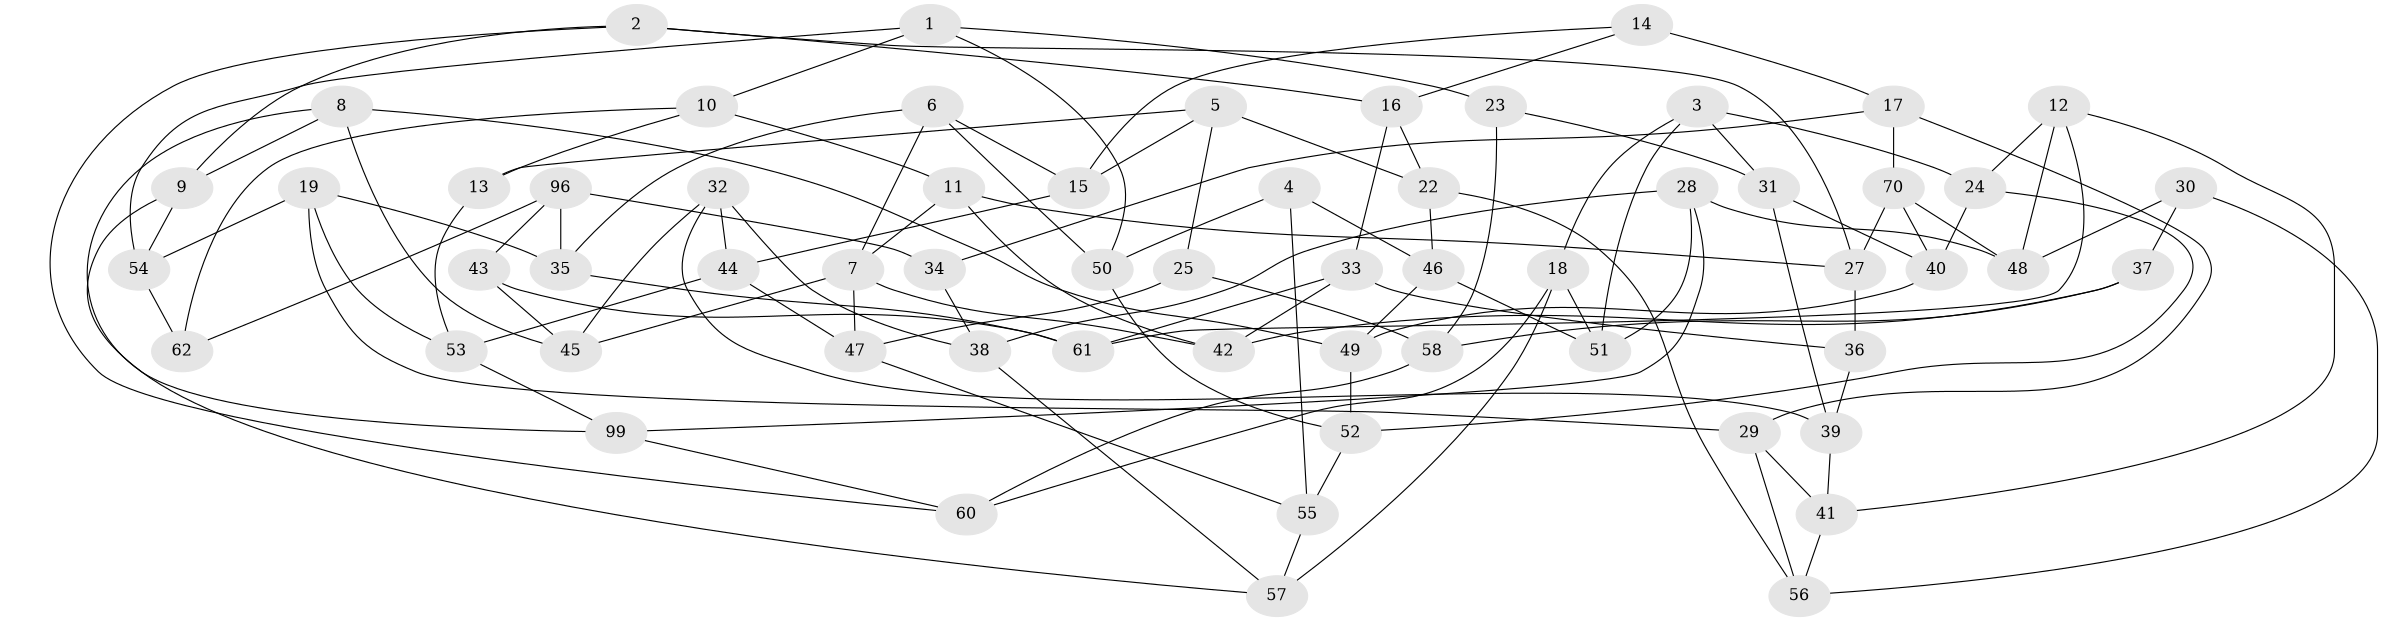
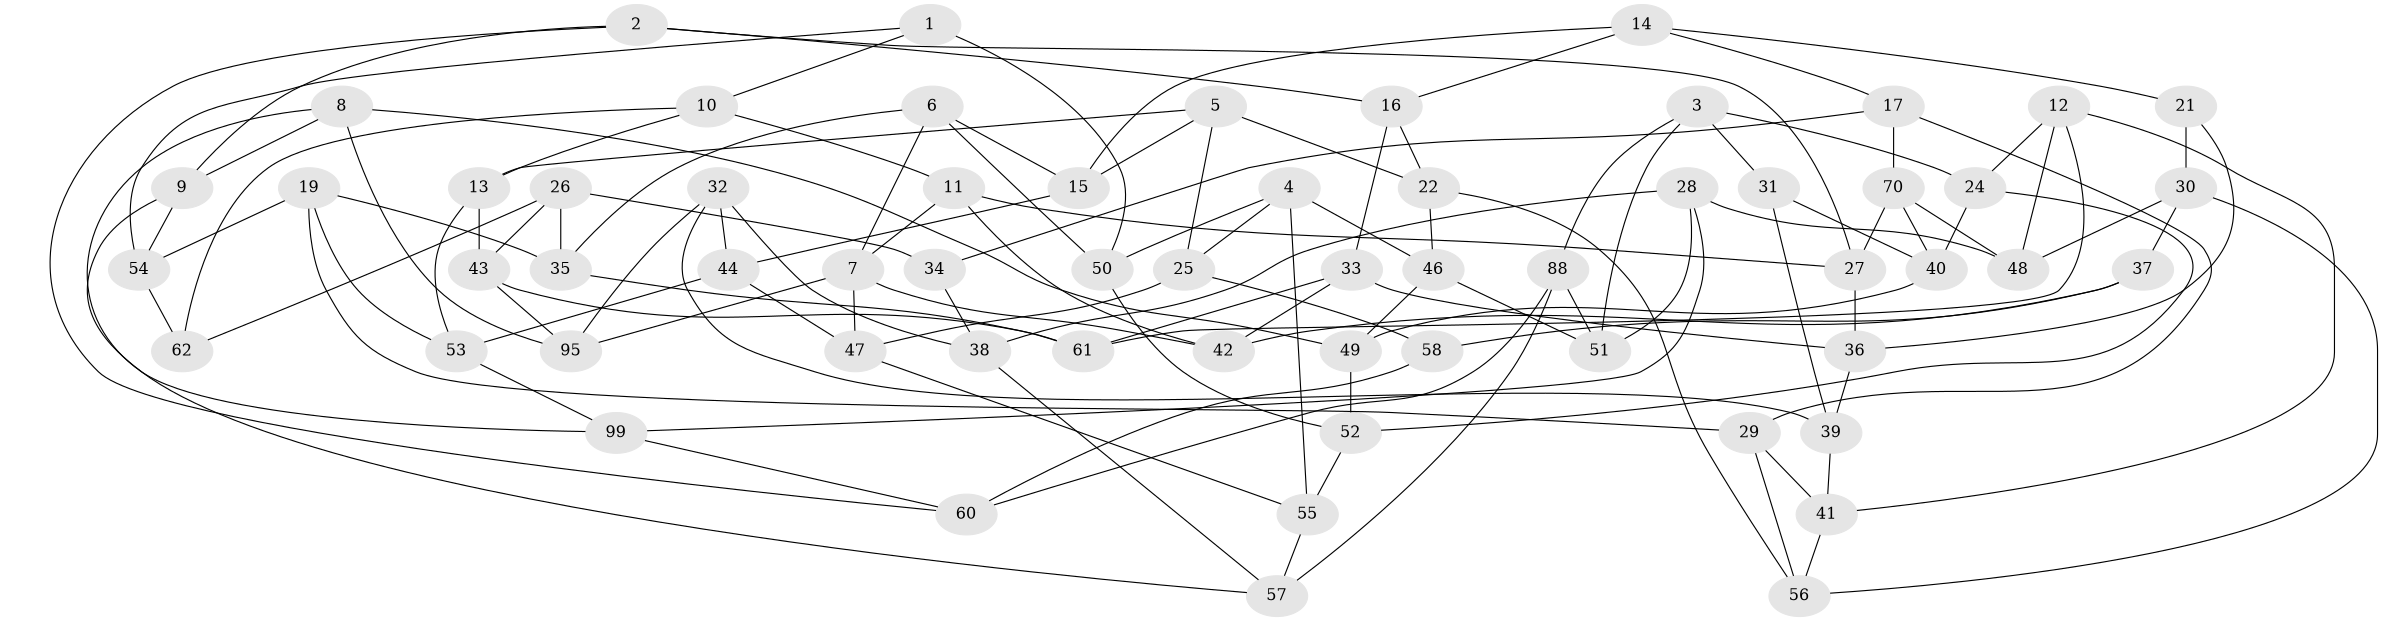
node "23": removed
node "21": added
node "96": label "96" -> "26"
edge "13" -- "43": added
edge "4" -- "25": added
node "18": label "18" -> "88"
node "45": label "45" -> "95"
